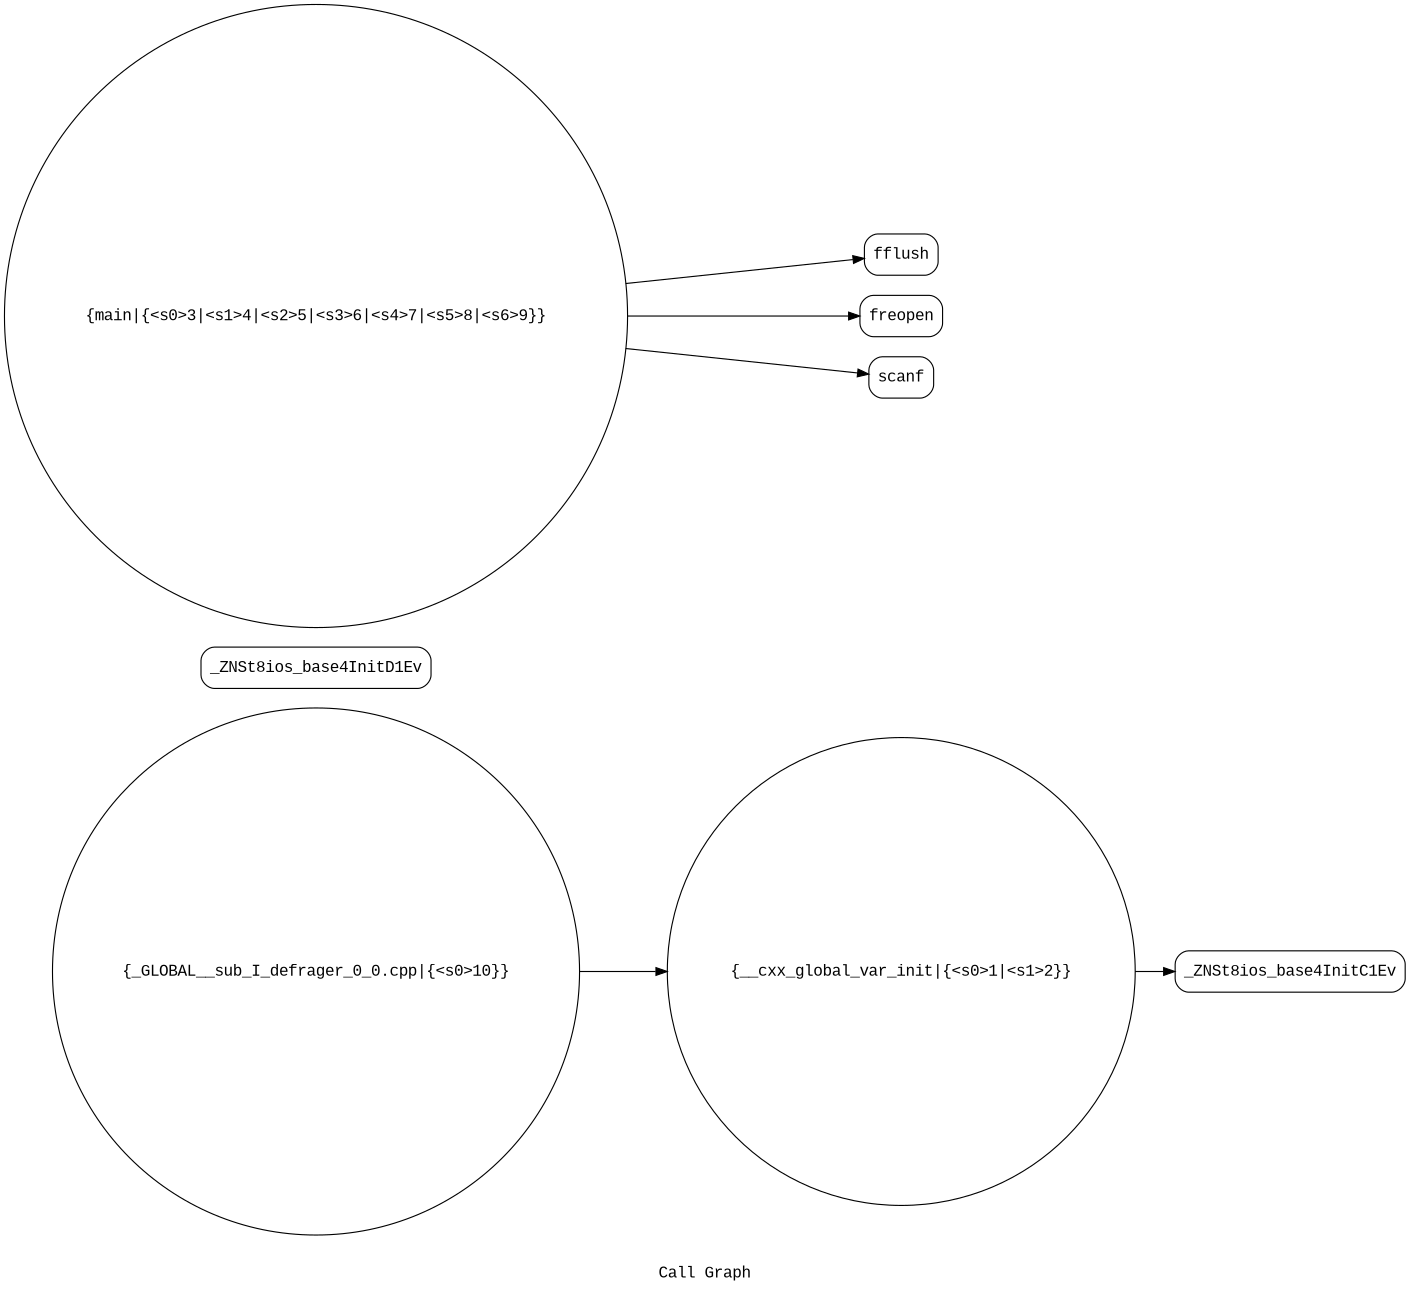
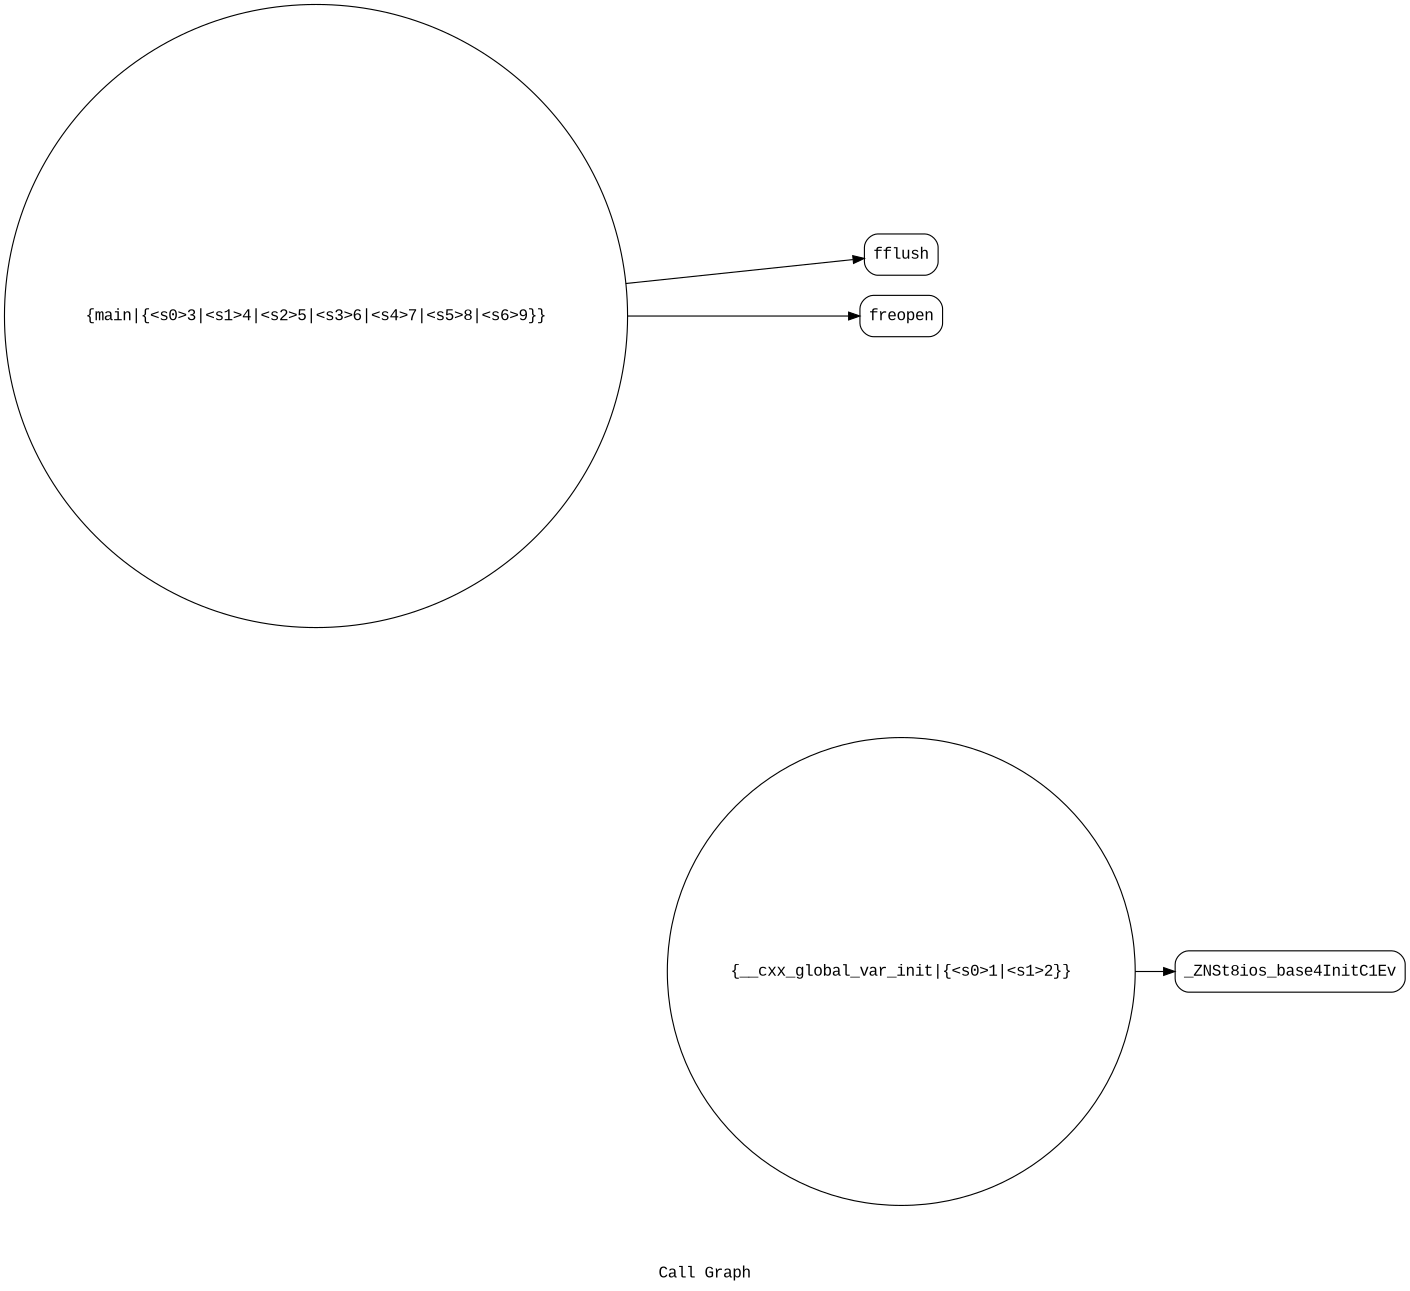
node "scanf": removed
node "_ZNSt8ios_base4InitD1Ev": removed
node "{_GLOBAL__sub_I_defrager_0_0.cpp|{<s0>10}}": removed
